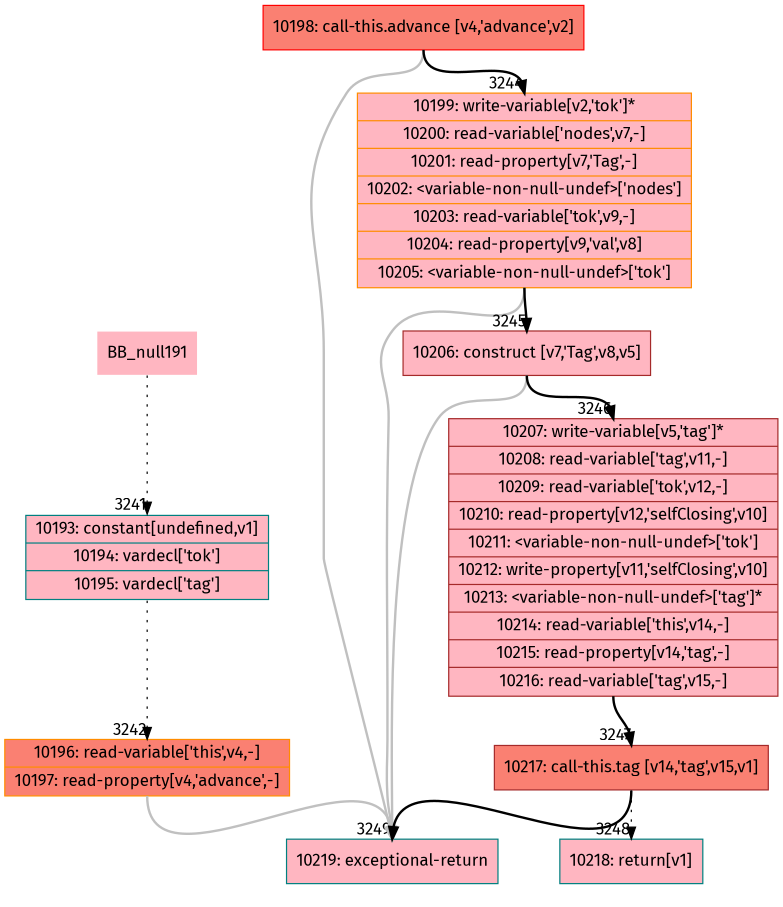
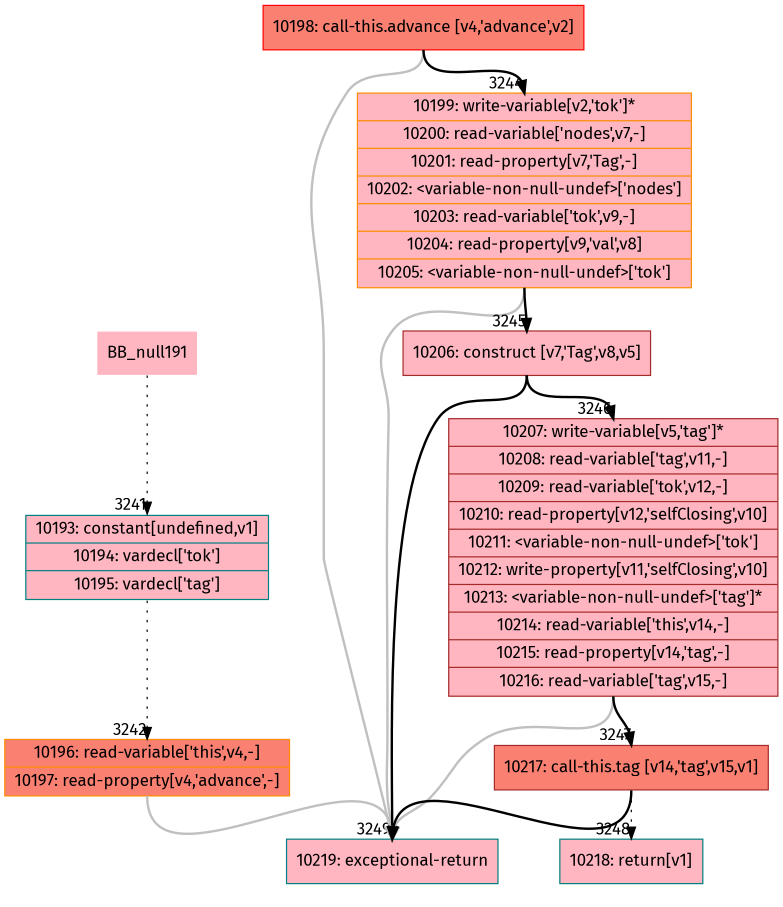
edge "10206: construct [v7,'Tag',v8,v5]" -> "10219: exceptional-return": color gray -> black
edge "10207: write-variable[v5,'tag']*" -> "10219: exceptional-return": added
